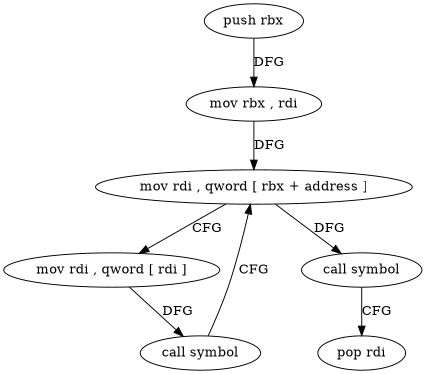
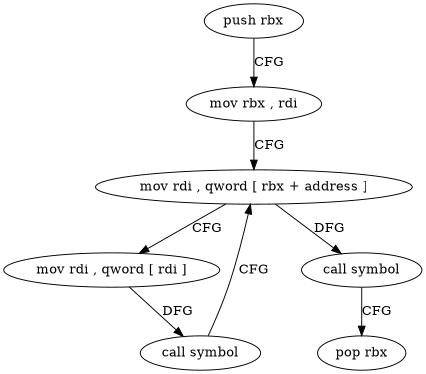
edge "push rbx" -> "mov rbx , rdi": label "DFG" -> "CFG"
edge "mov rbx , rdi" -> "mov rdi , qword [ rbx + address ]": label "DFG" -> "CFG"
node "pop rdi": label "pop rdi" -> "pop rbx"
